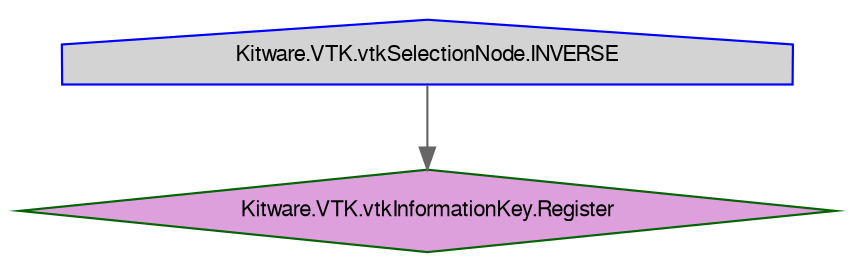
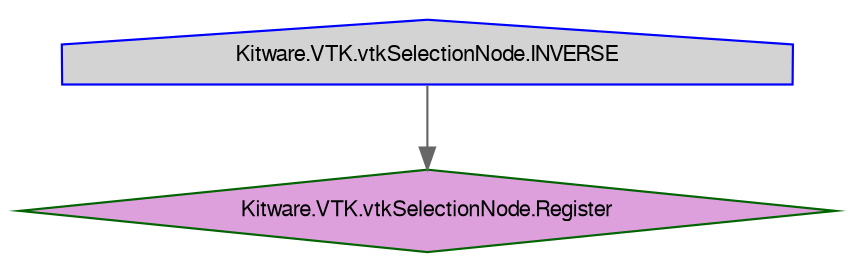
node "Kitware.VTK.vtkInformationKey.Register": label "Kitware.VTK.vtkInformationKey.Register" -> "Kitware.VTK.vtkSelectionNode.Register"
